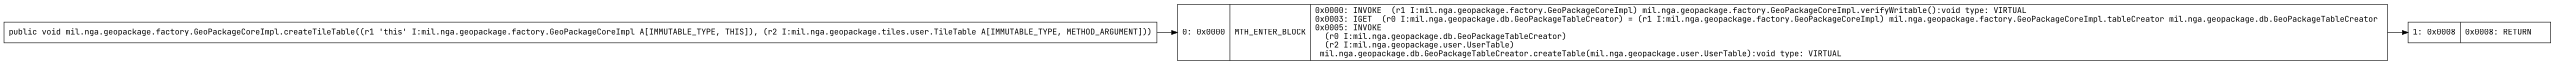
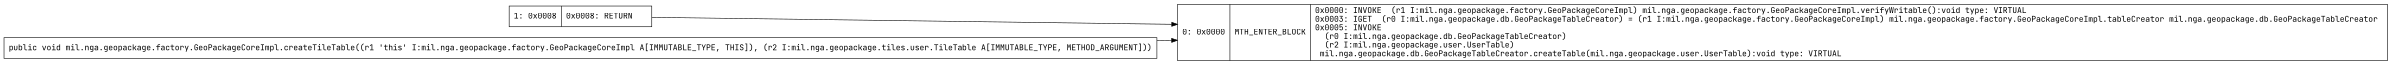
edge "0: 0x0000" -> "1: 0x0008": reversed
